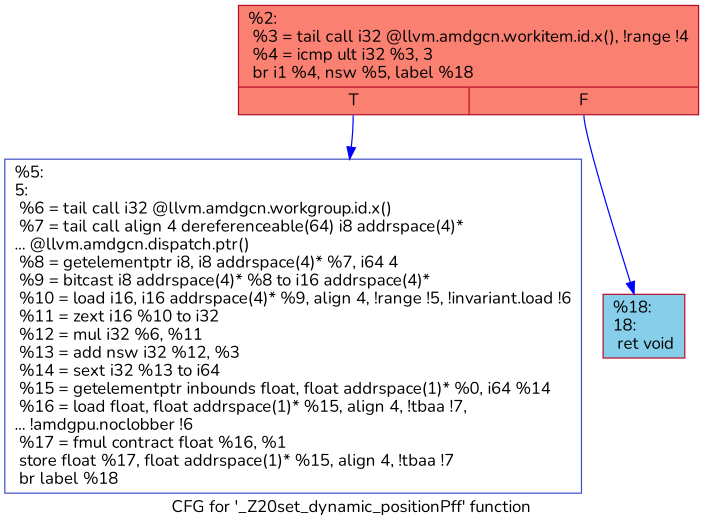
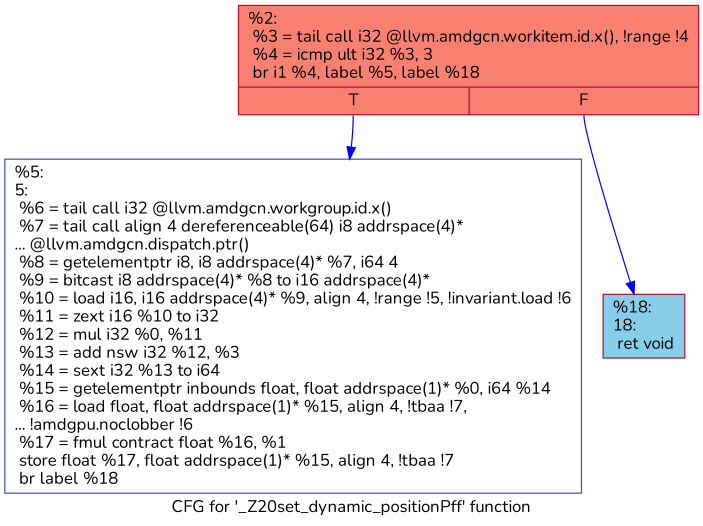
node "%2:": text "br i1 %4, nsw %5, label %18" -> "br i1 %4, label %5, label %18"
node "%5:": text "%12 = mul i32 %6, %11" -> "%12 = mul i32 %0, %11"
